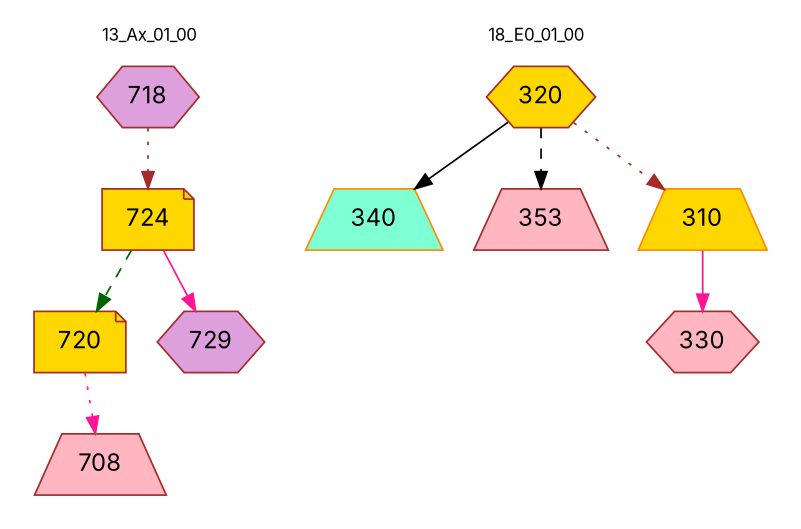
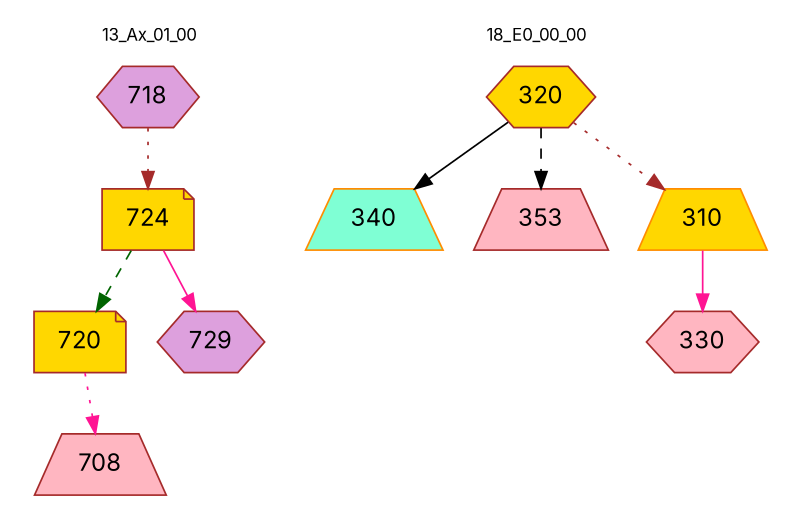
cluster "18_E0_01_00": label "18_E0_01_00" -> "18_E0_00_00"
